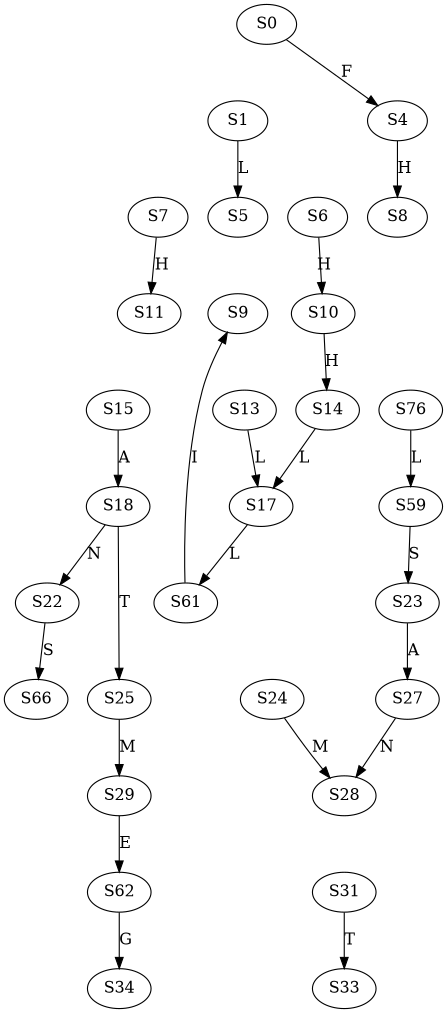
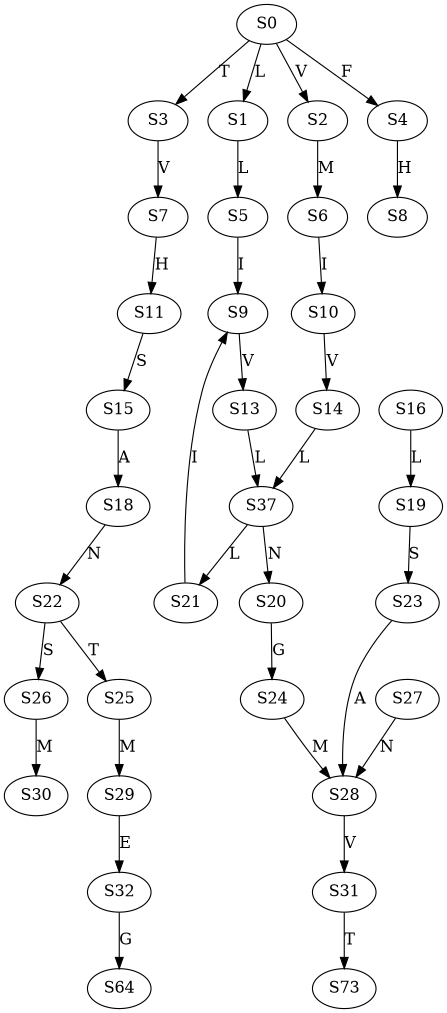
edge "S0" -> "S1": added, label "L"
node "S3": added
node "S2": added
edge "S5" -> "S9": added, label "I"
edge "S6" -> "S10": label "H" -> "I"
edge "S11" -> "S15": added, label "S"
edge "S9" -> "S13": added, label "V"
edge "S10" -> "S14": label "H" -> "V"
node "S76": label "S76" -> "S16"
node "S17": label "S17" -> "S37"
node "S59": label "S59" -> "S19"
edge "S18" -> "S25": now "S22" -> "S25"
node "S61": label "S61" -> "S21"
node "S20": added
edge "S23" -> "S27": now "S23" -> "S28"
node "S66": label "S66" -> "S26"
node "S30": added
edge "S28" -> "S31": added, label "V"
node "S62": label "S62" -> "S32"
node "S34": label "S34" -> "S64"
node "S33": label "S33" -> "S73"
